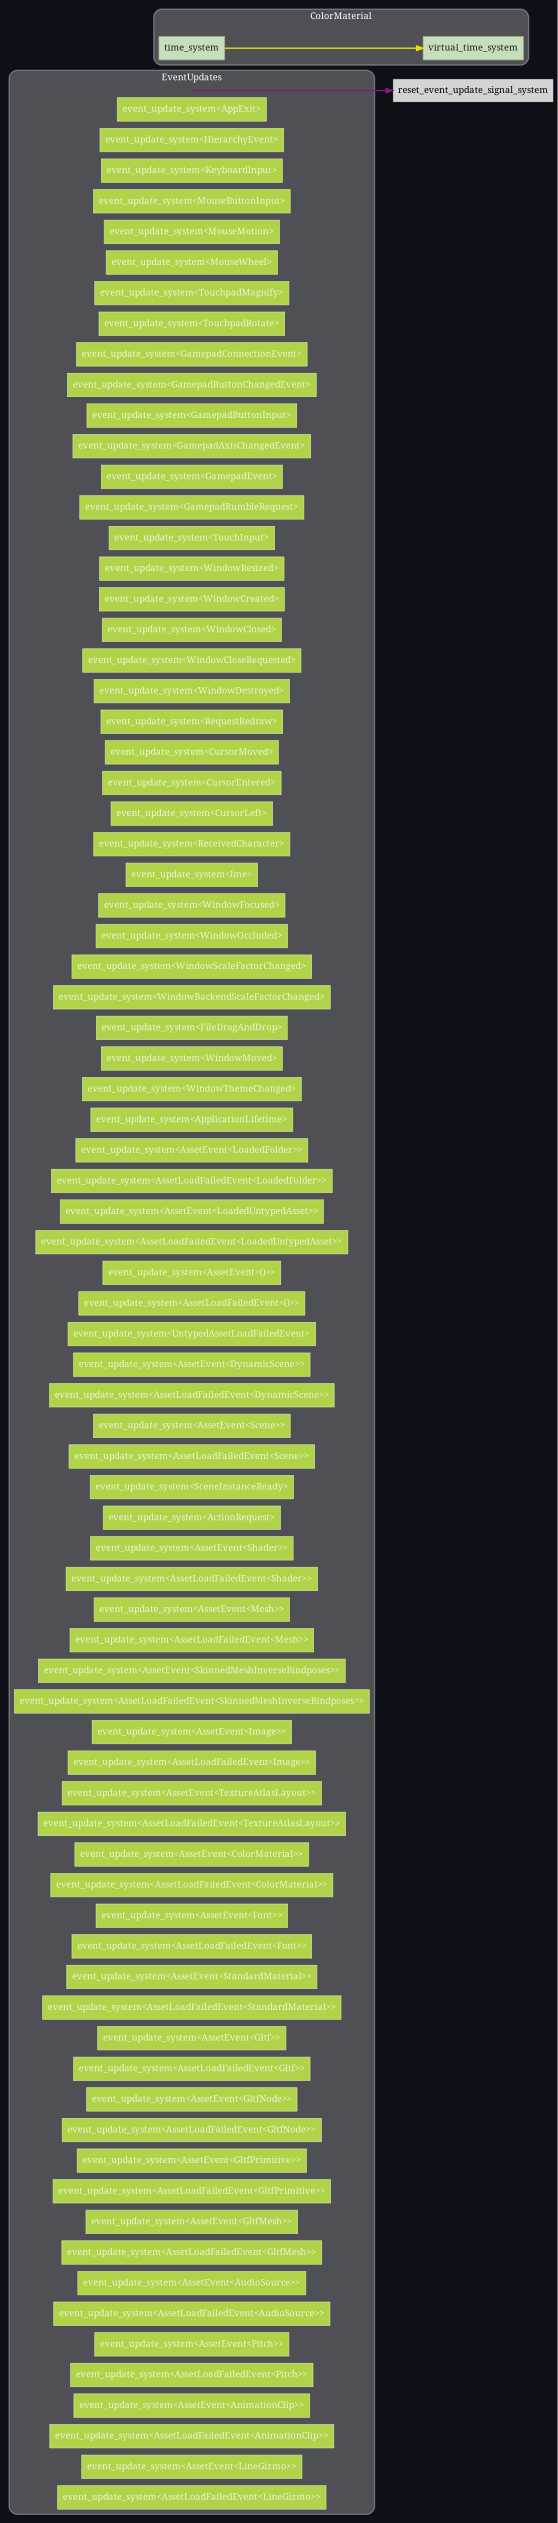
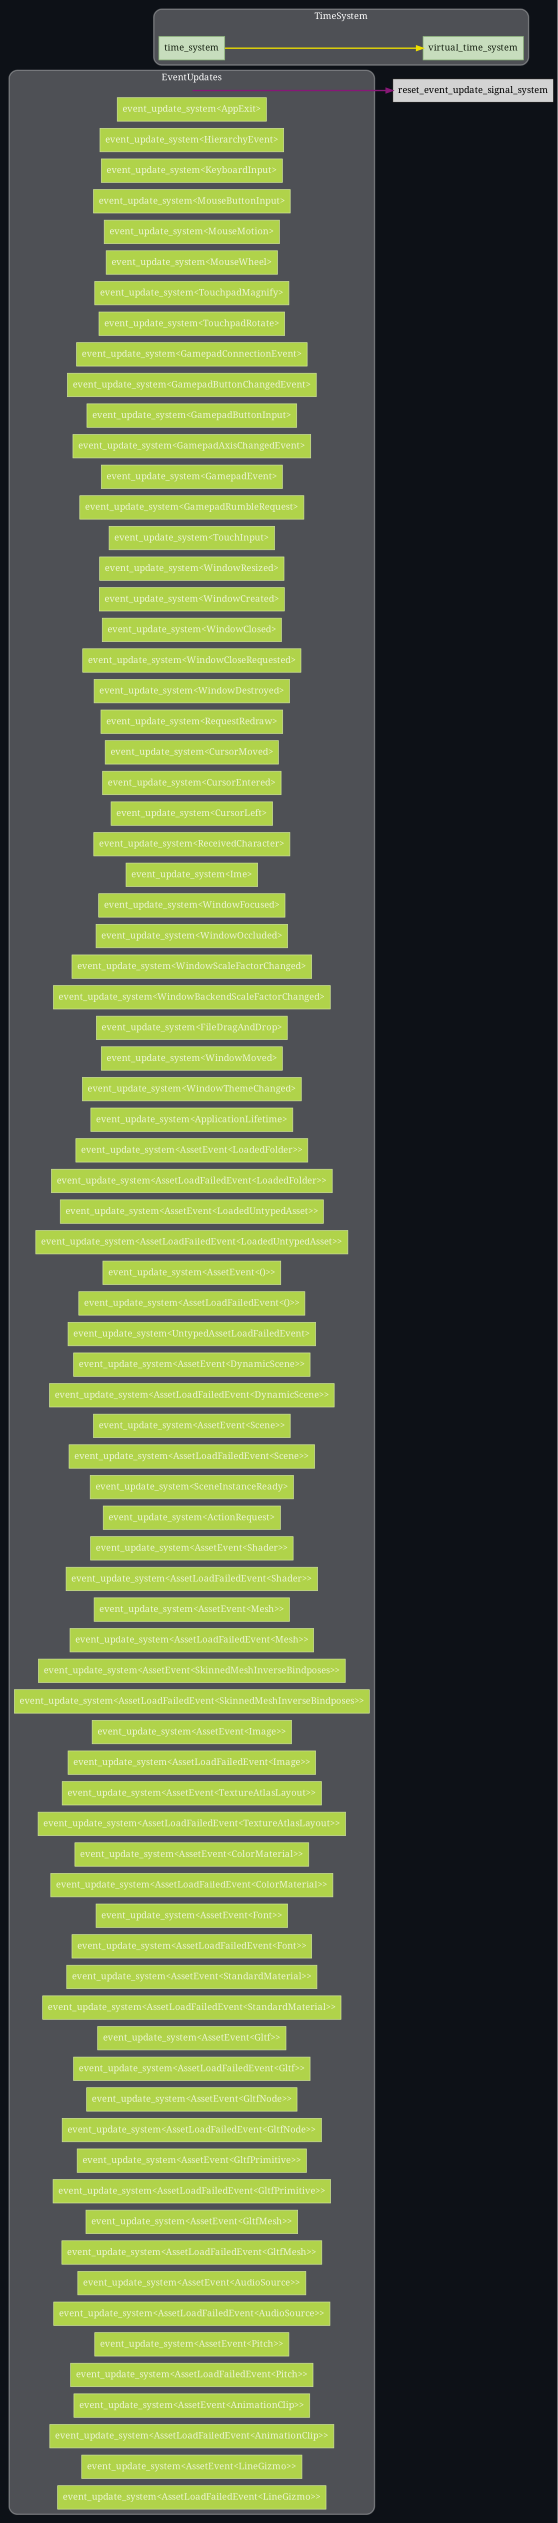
cluster "ColorMaterial": label "ColorMaterial" -> "TimeSystem"
